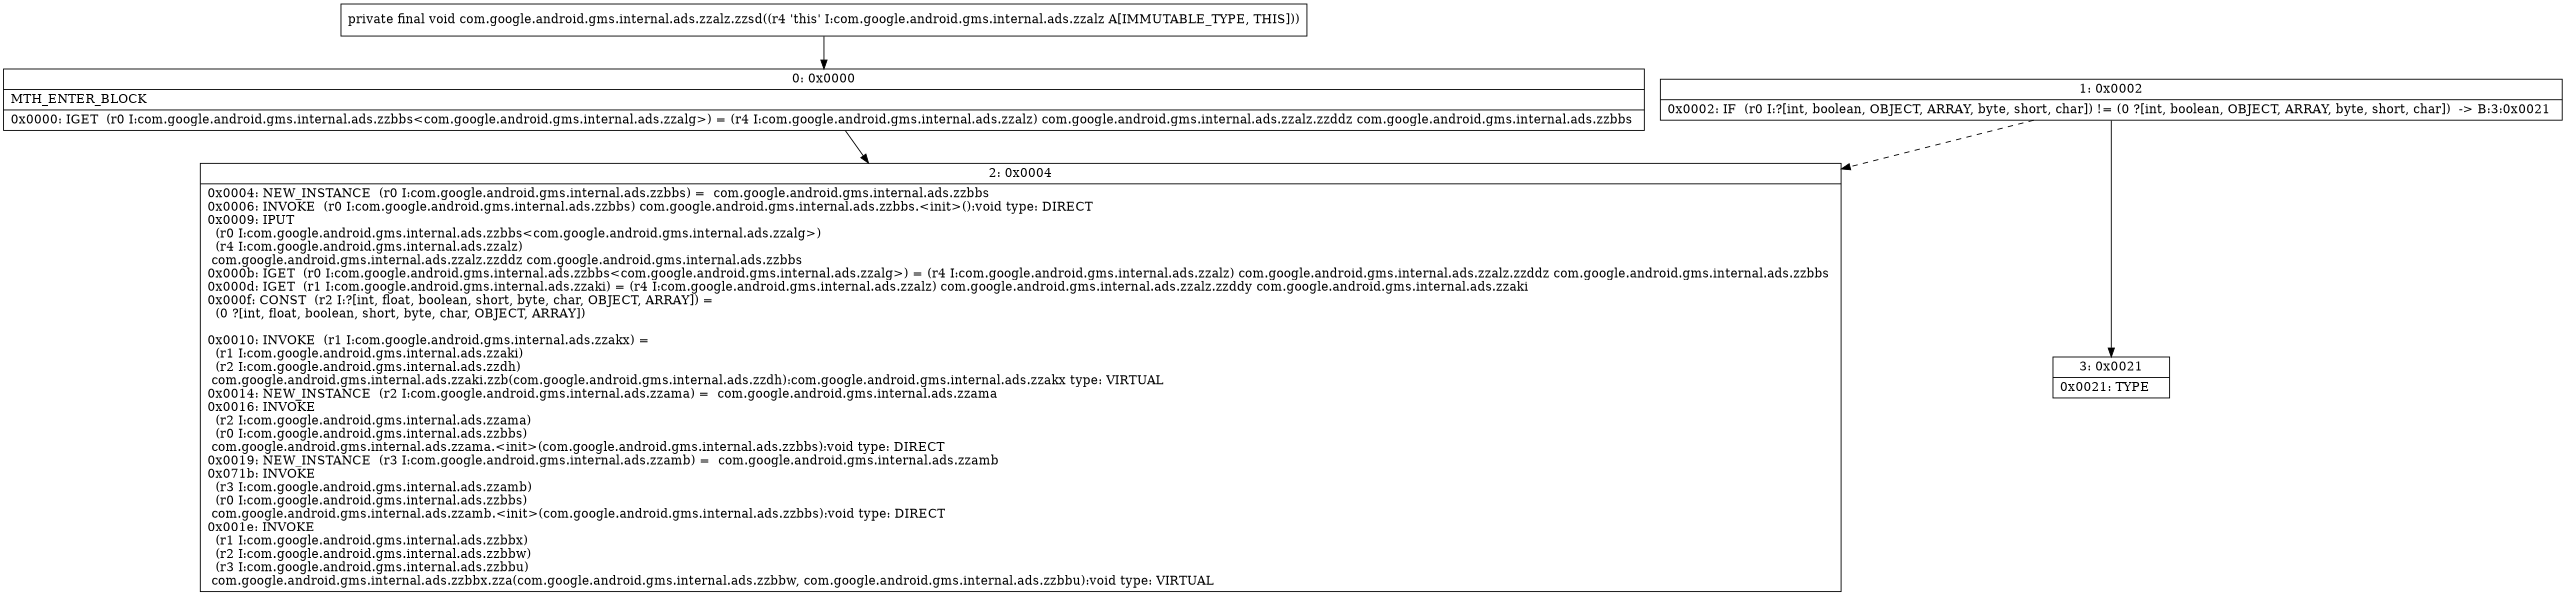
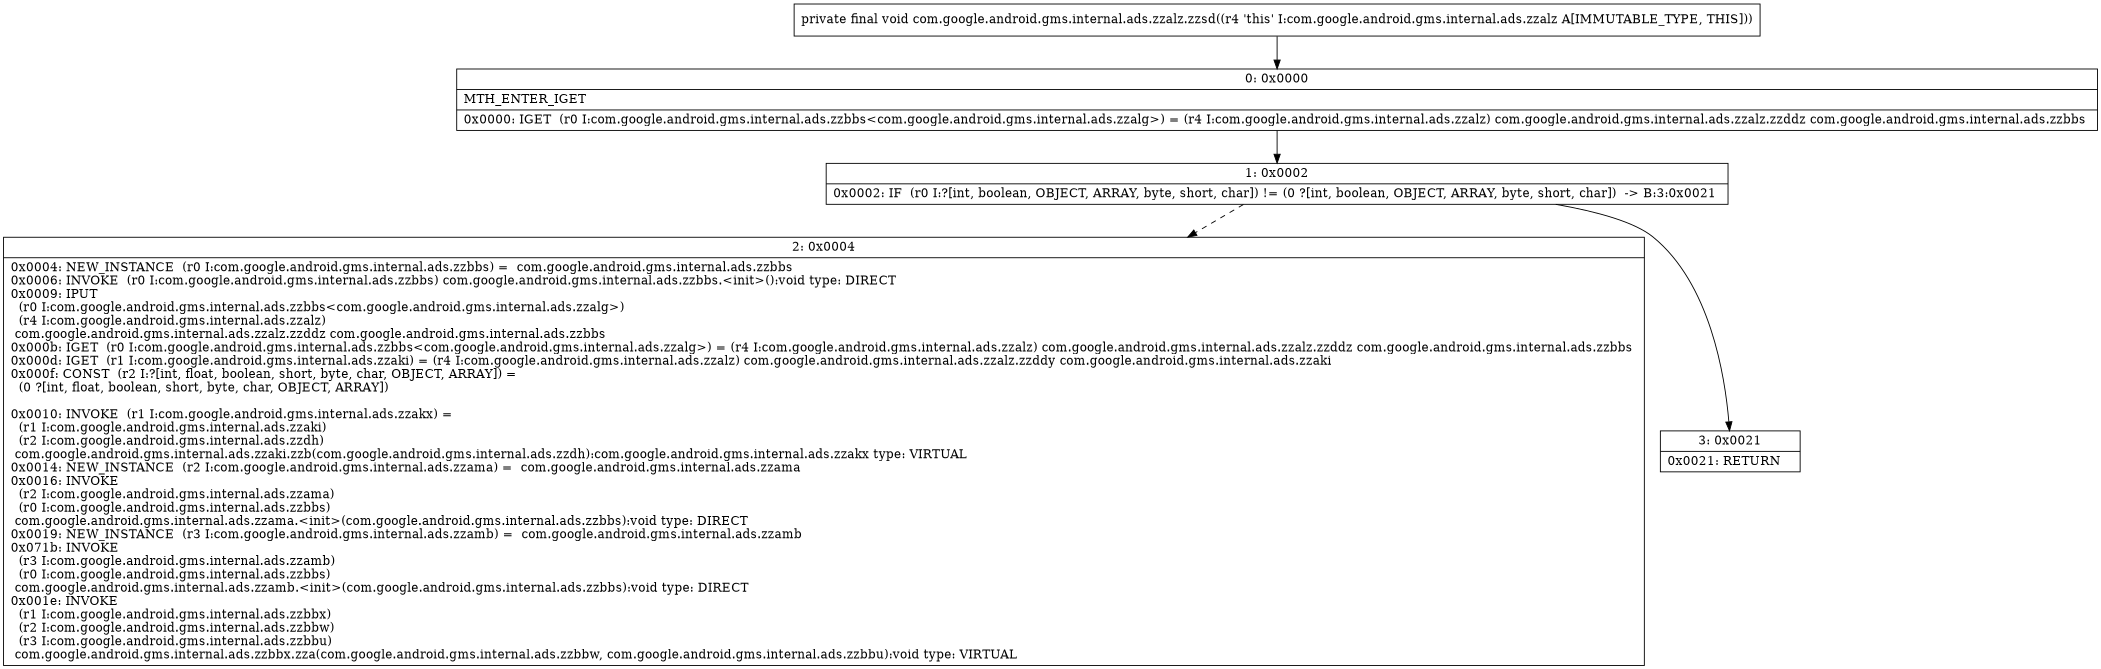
node "0: 0x0000": text "MTH_ENTER_BLOCK" -> "MTH_ENTER_IGET"
edge "0: 0x0000" -> "2: 0x0004": now "0: 0x0000" -> "1: 0x0002"
node "3: 0x0021": text "0x0021: TYPE" -> "0x0021: RETURN"
